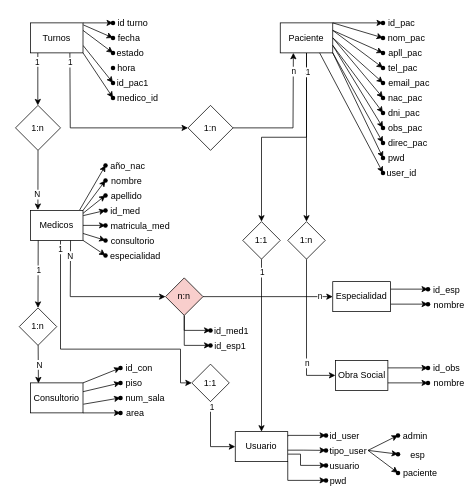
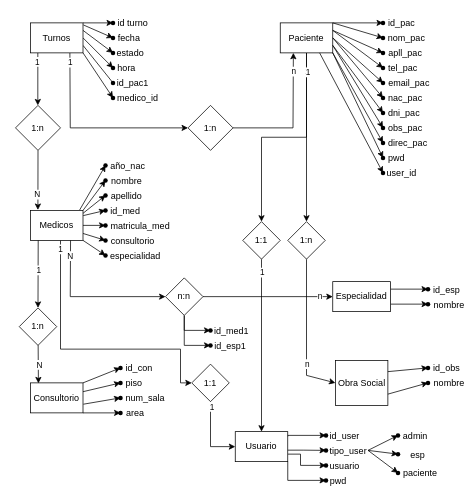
edge "Turnos" -> "hora": added
edge "Turnos" -> "id_pac1": arrowhead classic -> none
node "n:n": fillcolor #f8cecc -> #ffffff
node "Obra Social": size 53x30 -> 53x45
